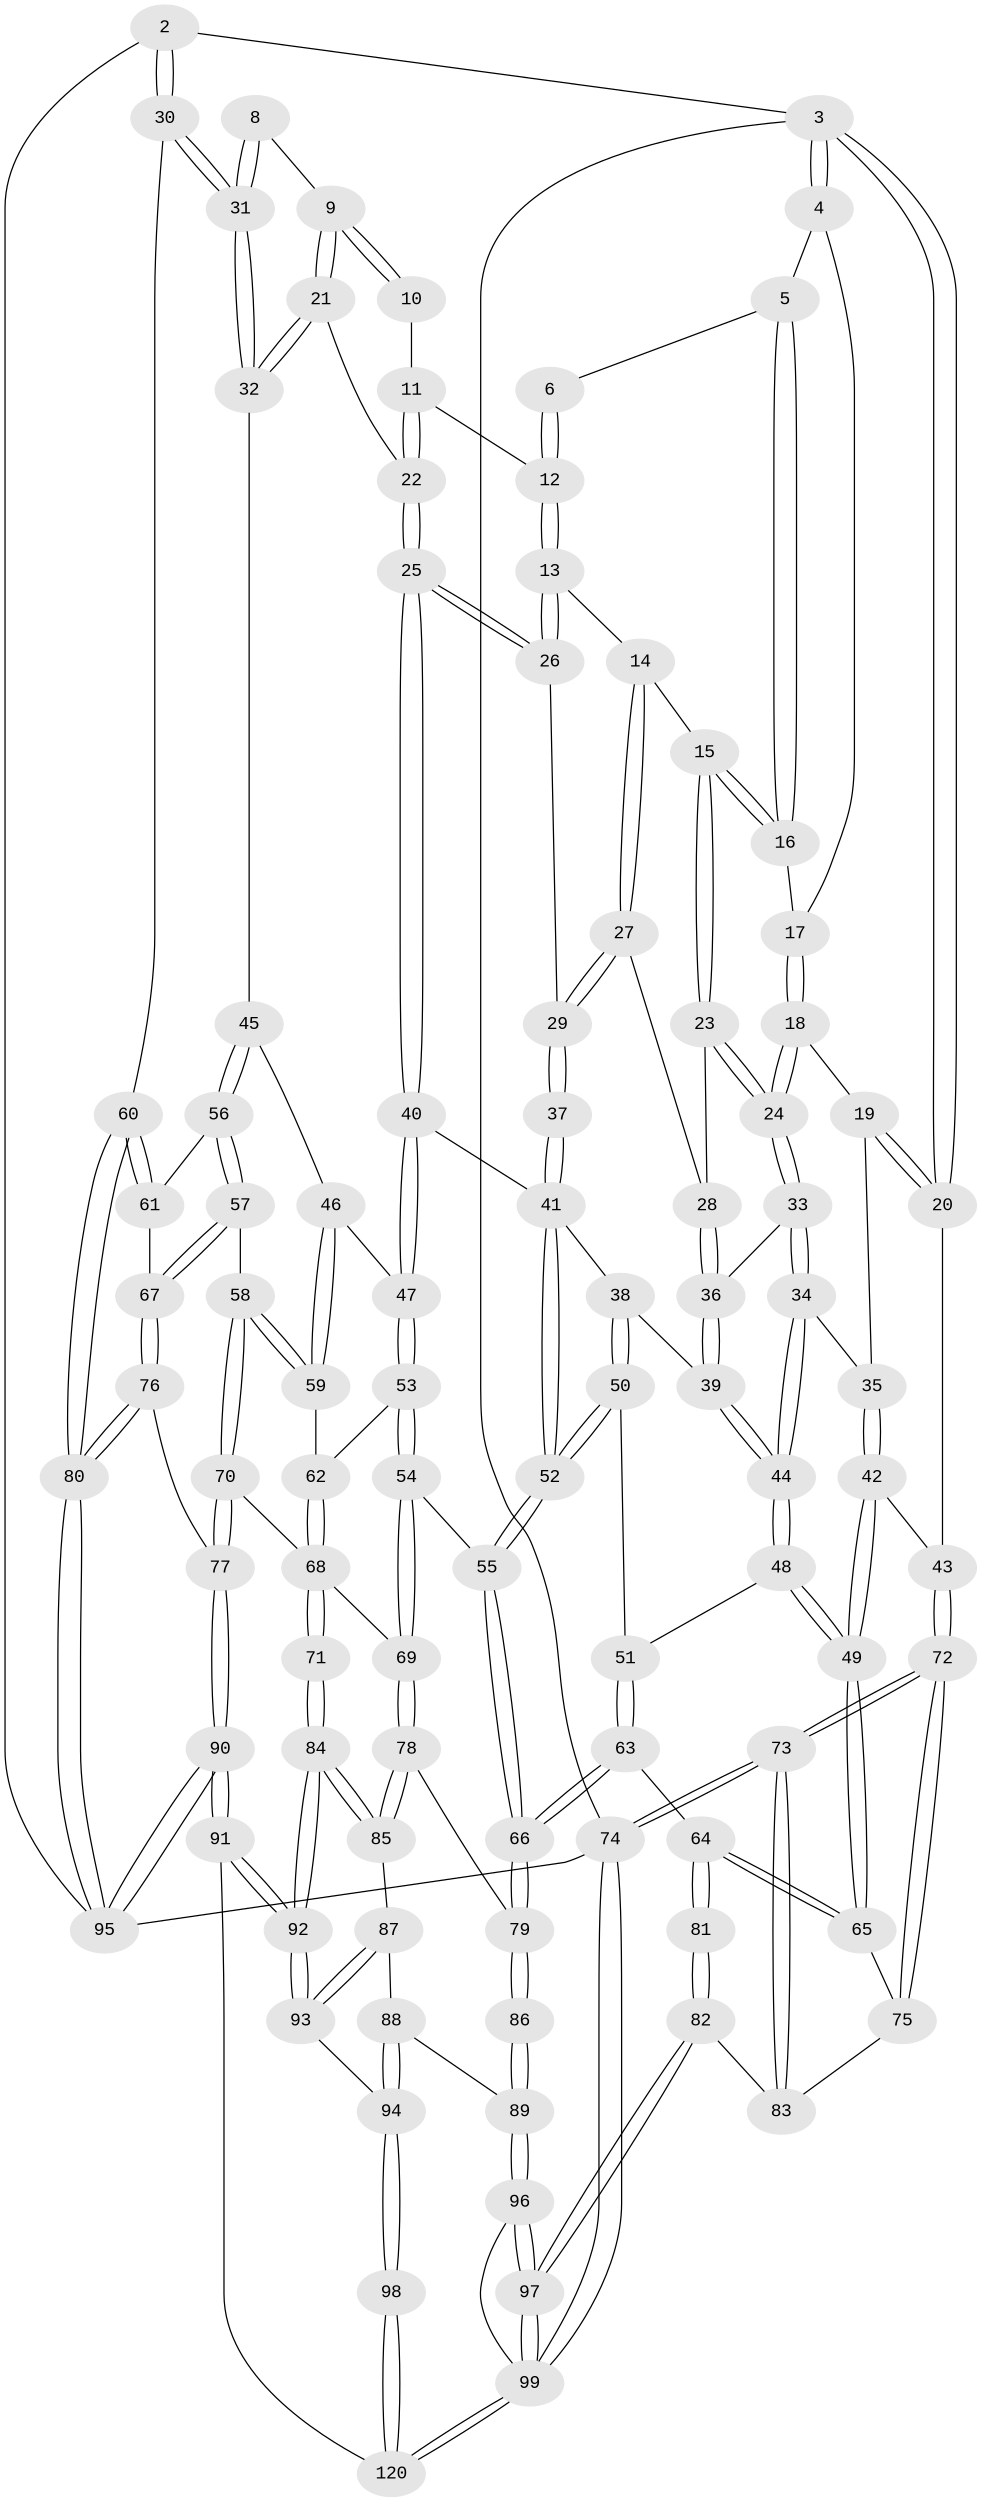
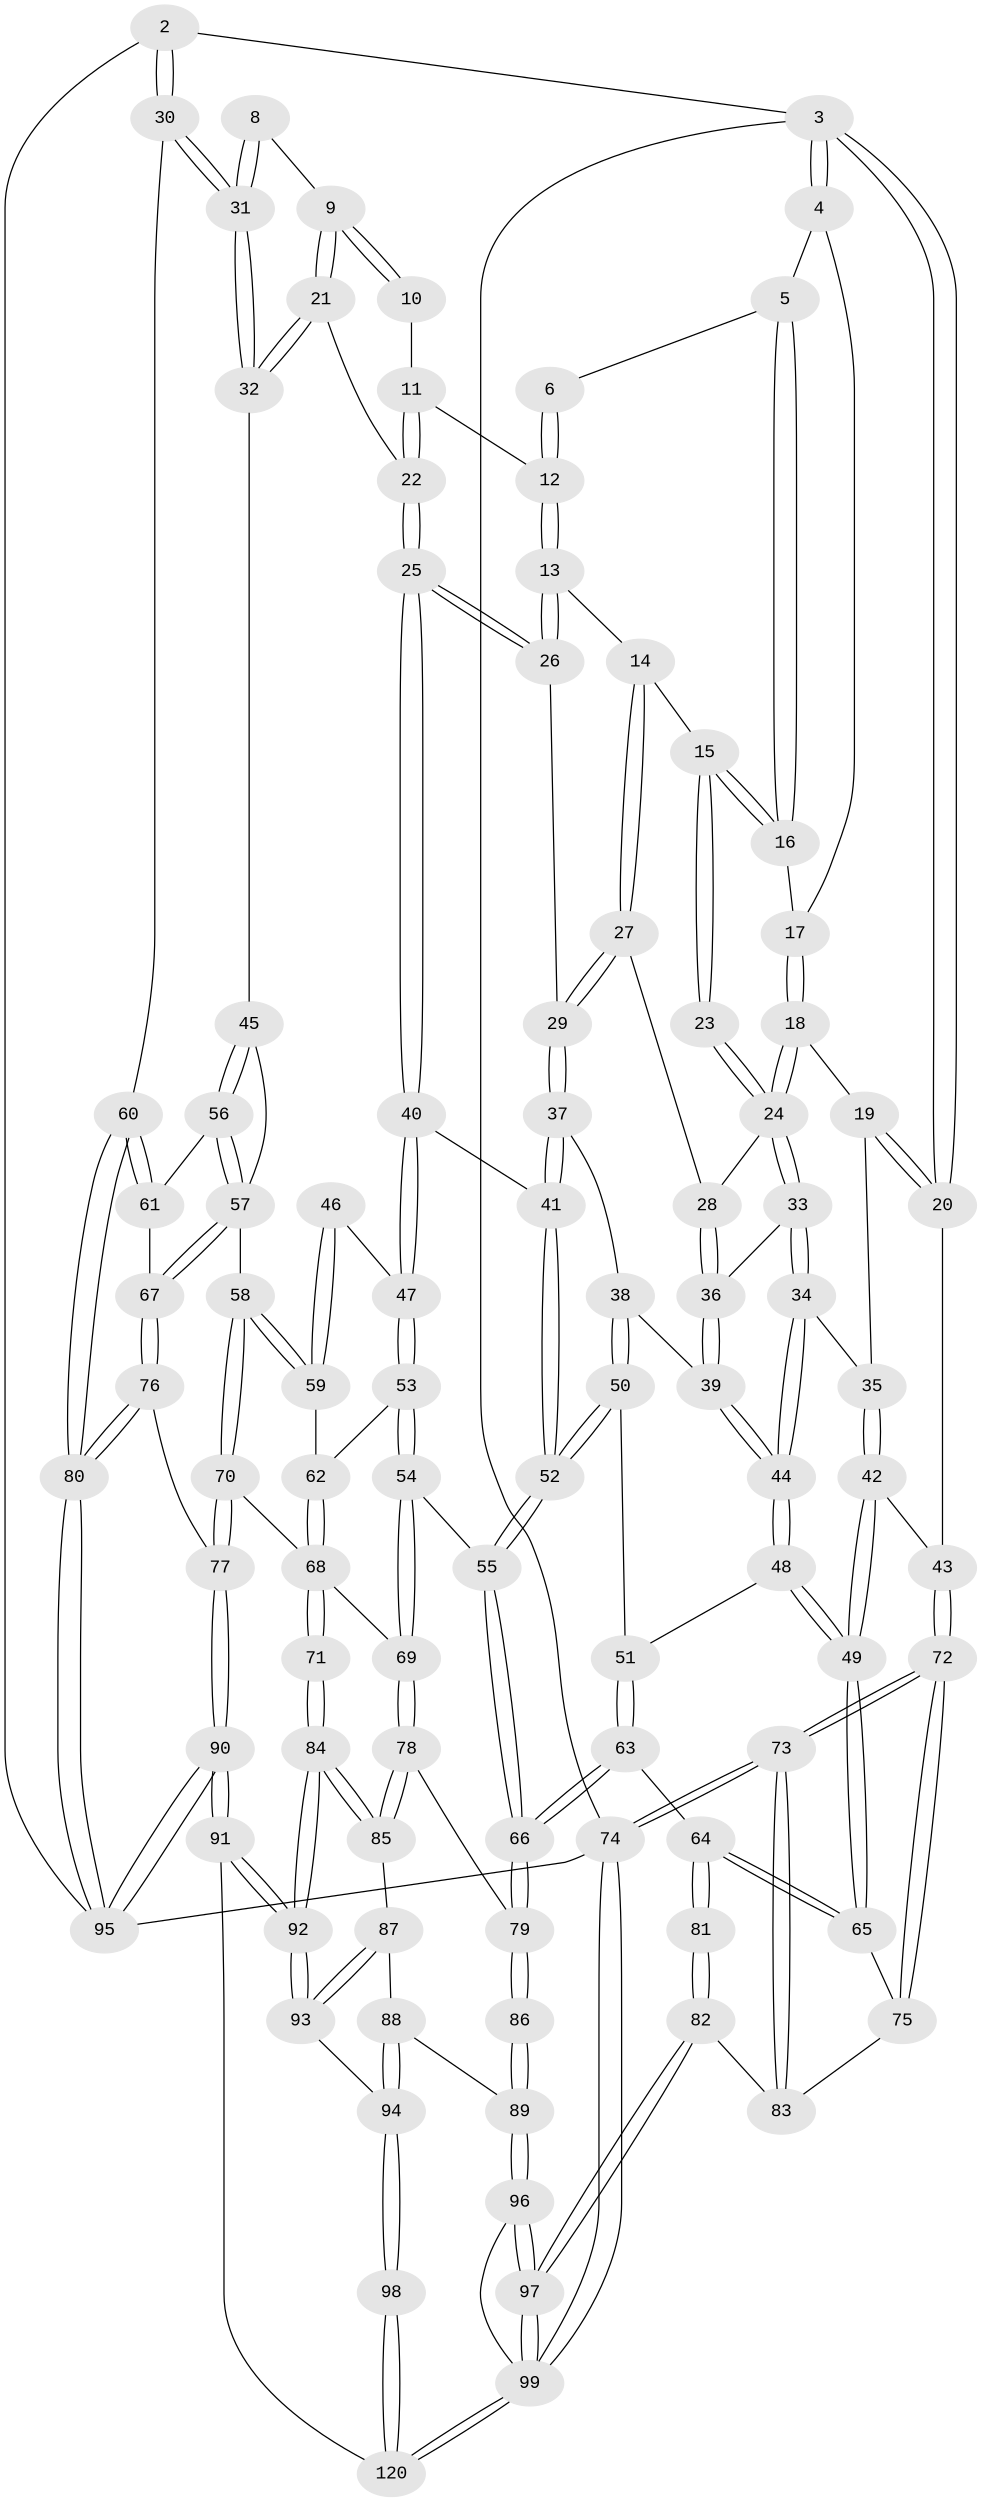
edge "45" -- "46": now "45" -- "57"
edge "23" -- "28": now "24" -- "28"
edge "41" -- "38": now "37" -- "38"
